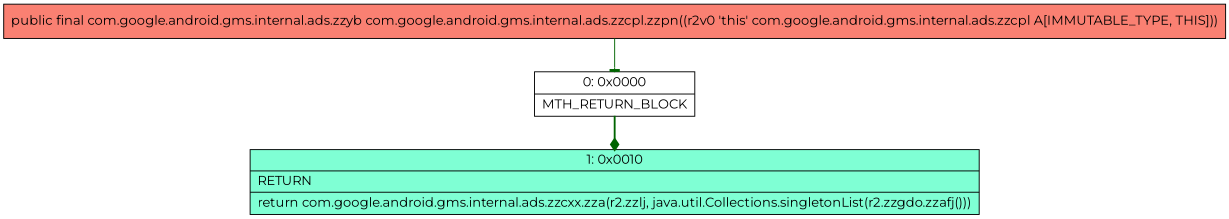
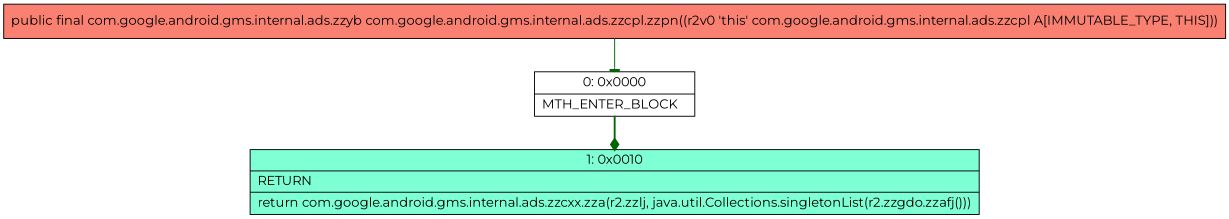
node "0: 0x0000": text "MTH_RETURN_BLOCK" -> "MTH_ENTER_BLOCK"
